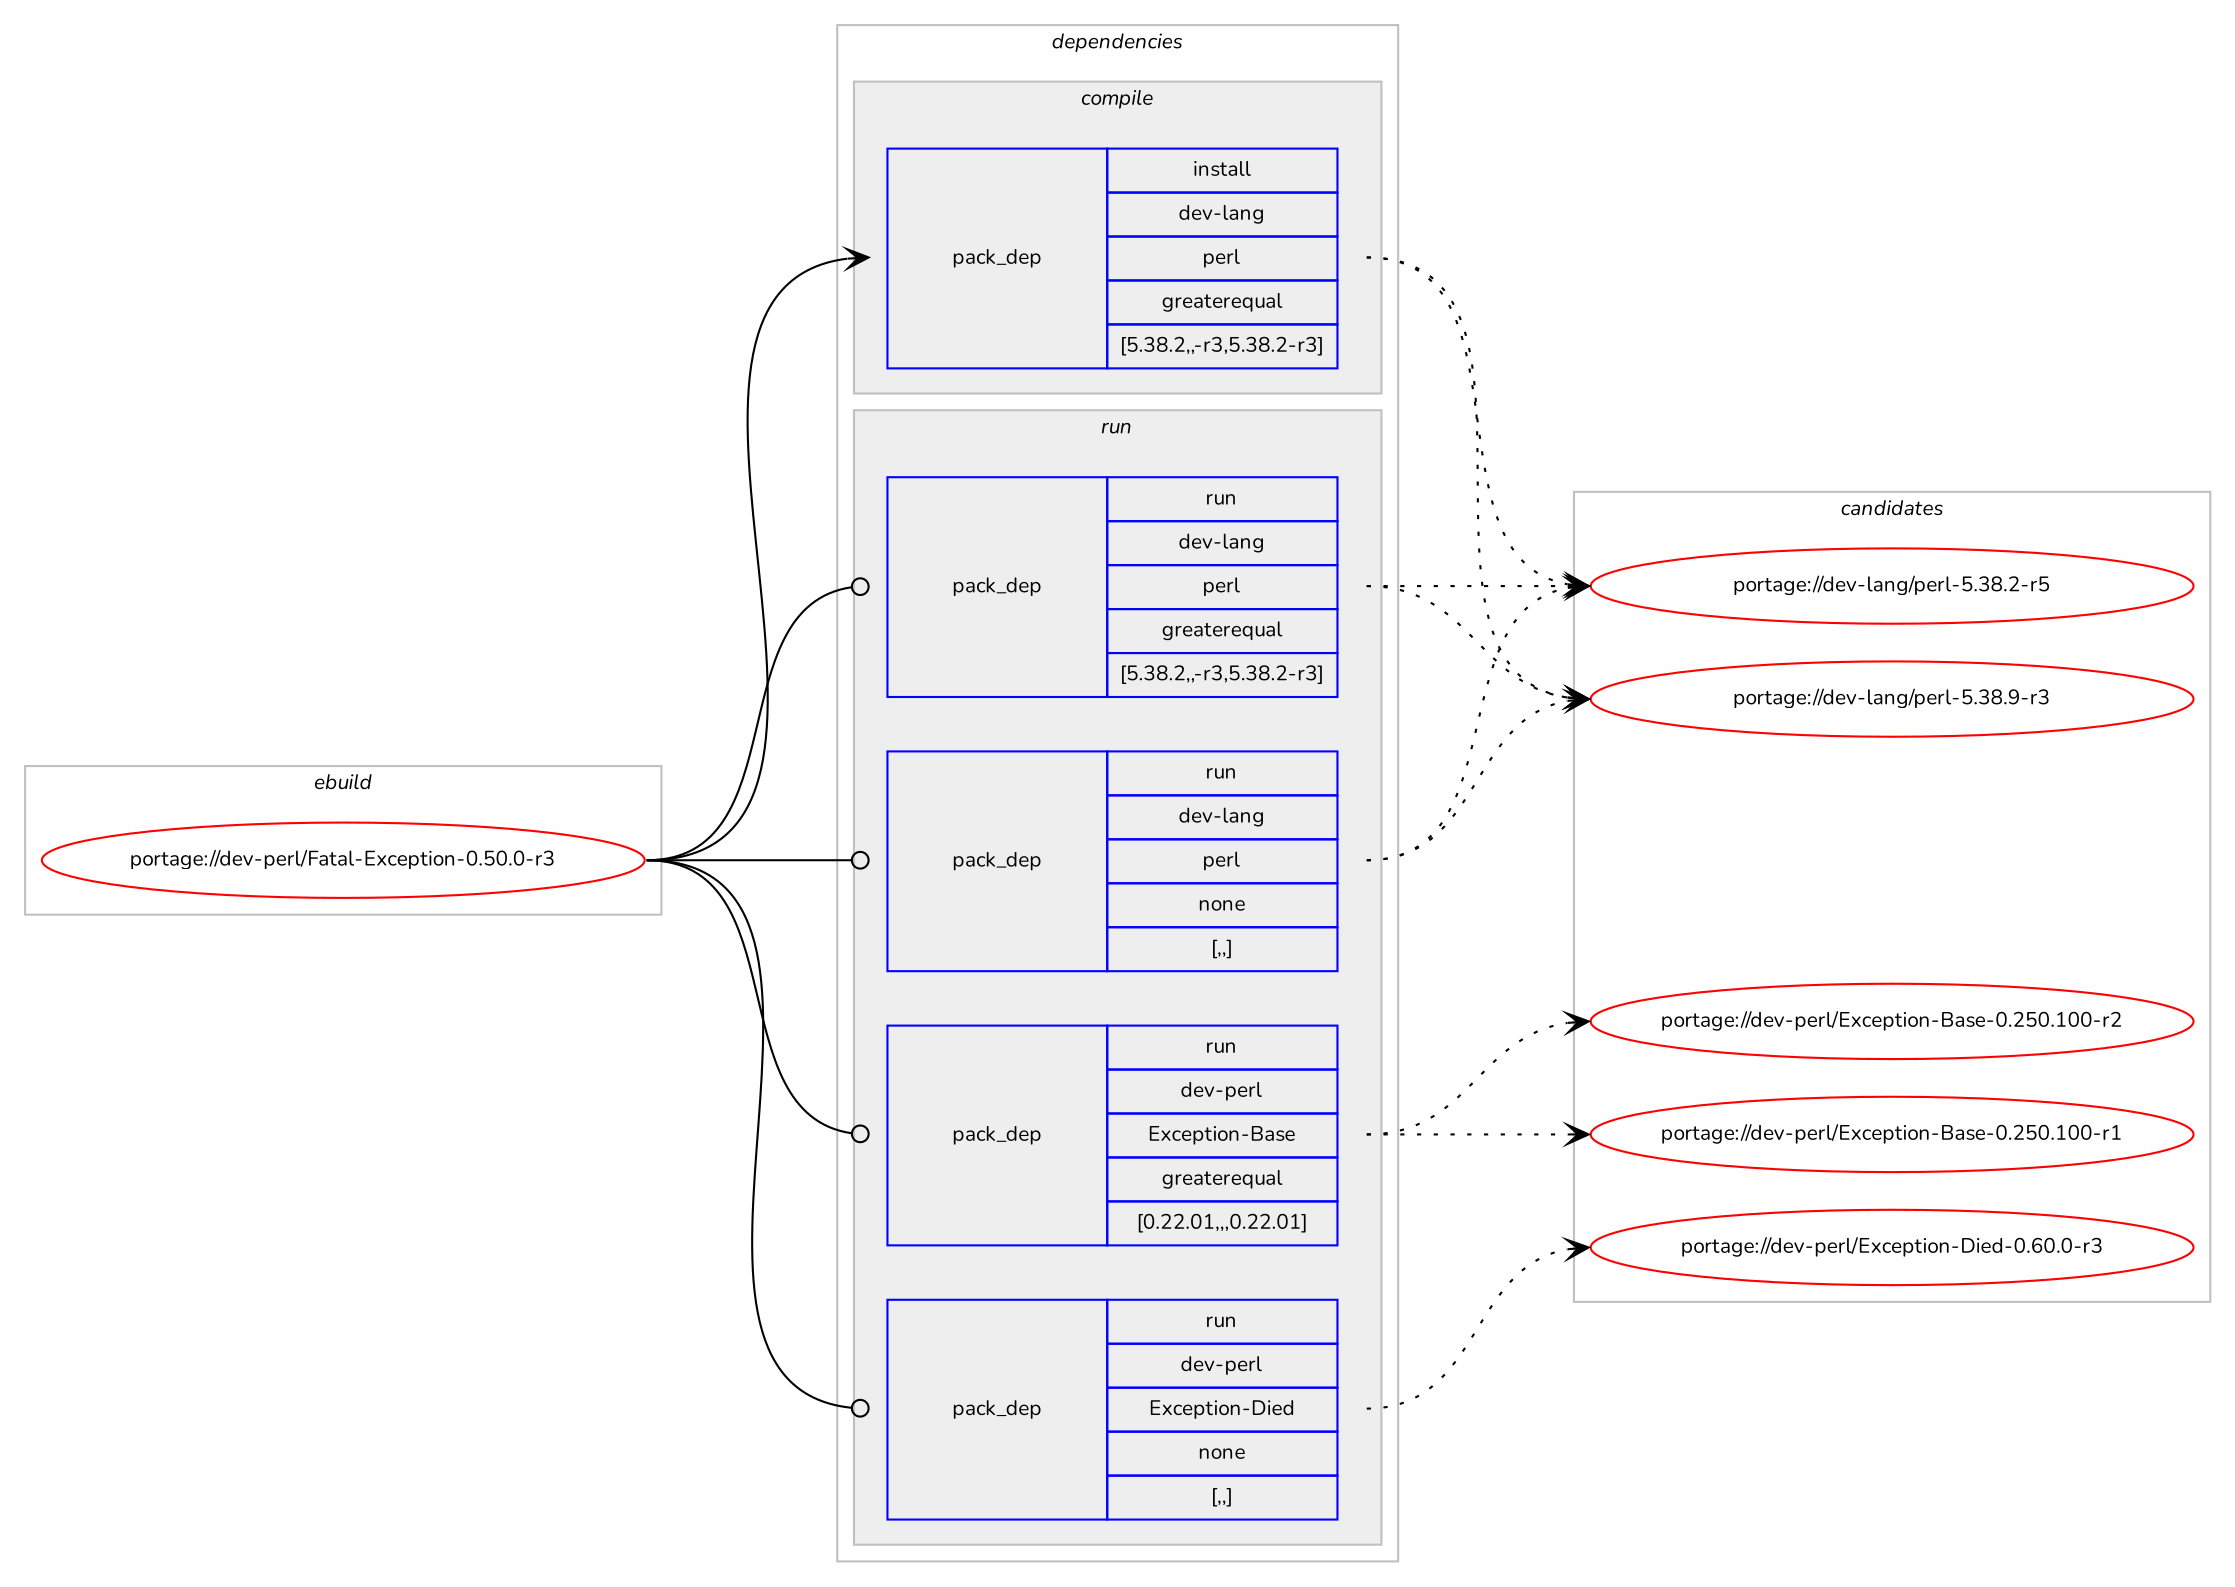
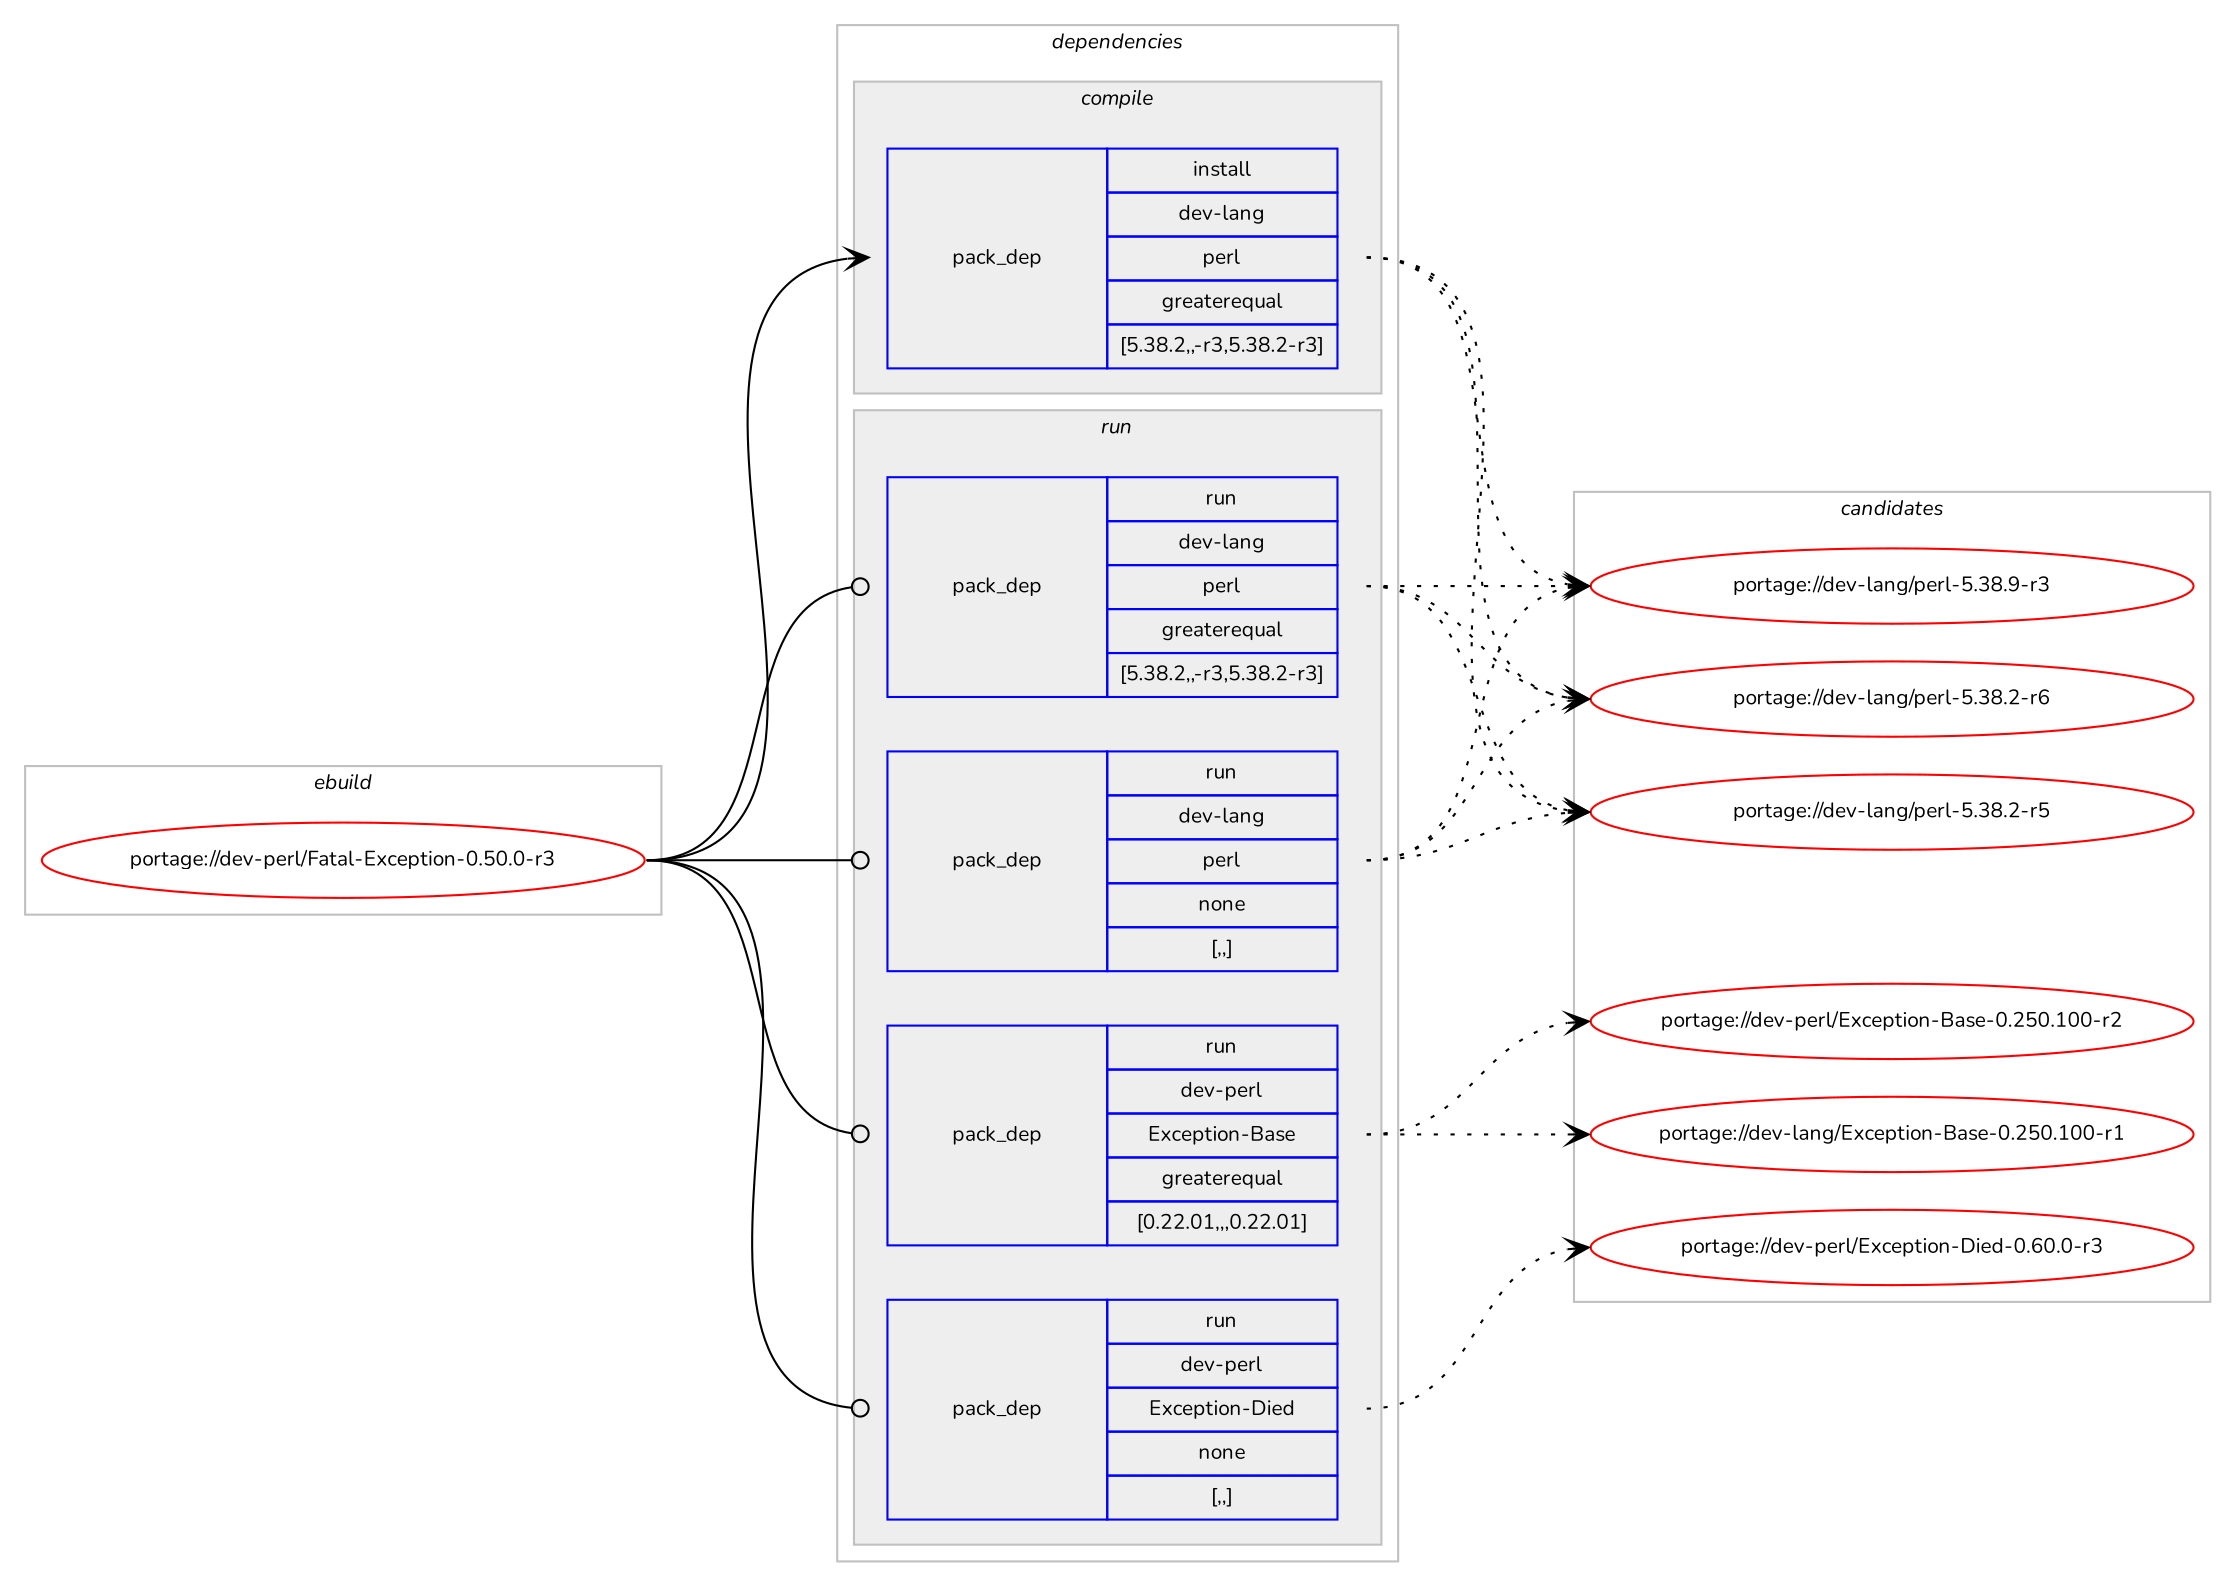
node "portage://dev-lang/perl-5.38.2-r6": added
node "portage://dev-perl/Exception-Base-0.250.100-r1": label "portage://dev-perl/Exception-Base-0.250.100-r1" -> "portage://dev-lang/Exception-Base-0.250.100-r1"
